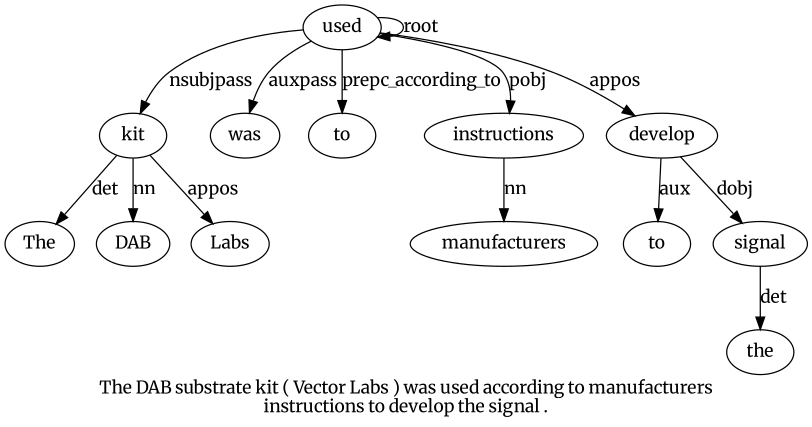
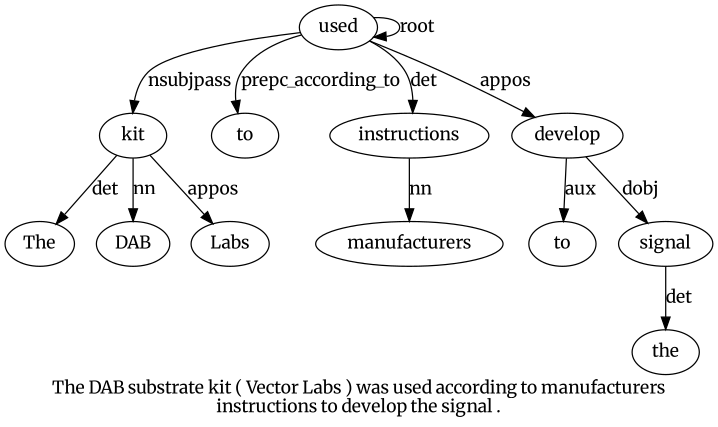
edge "used" -> "instructions": label "pobj" -> "det"
node "was": removed
